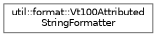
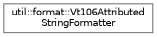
node "util::format::Vt100Attributed StringFormatter": label "util::format::Vt100Attributed StringFormatter" -> "util::format::Vt106Attributed StringFormatter"
